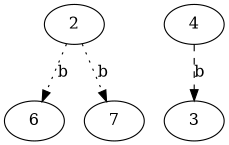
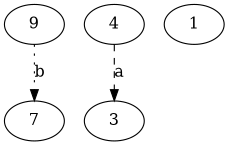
node "2": label "2" -> "9"
node "1": added
edge "4" -> "3": label "b" -> "a"
node "6": removed
